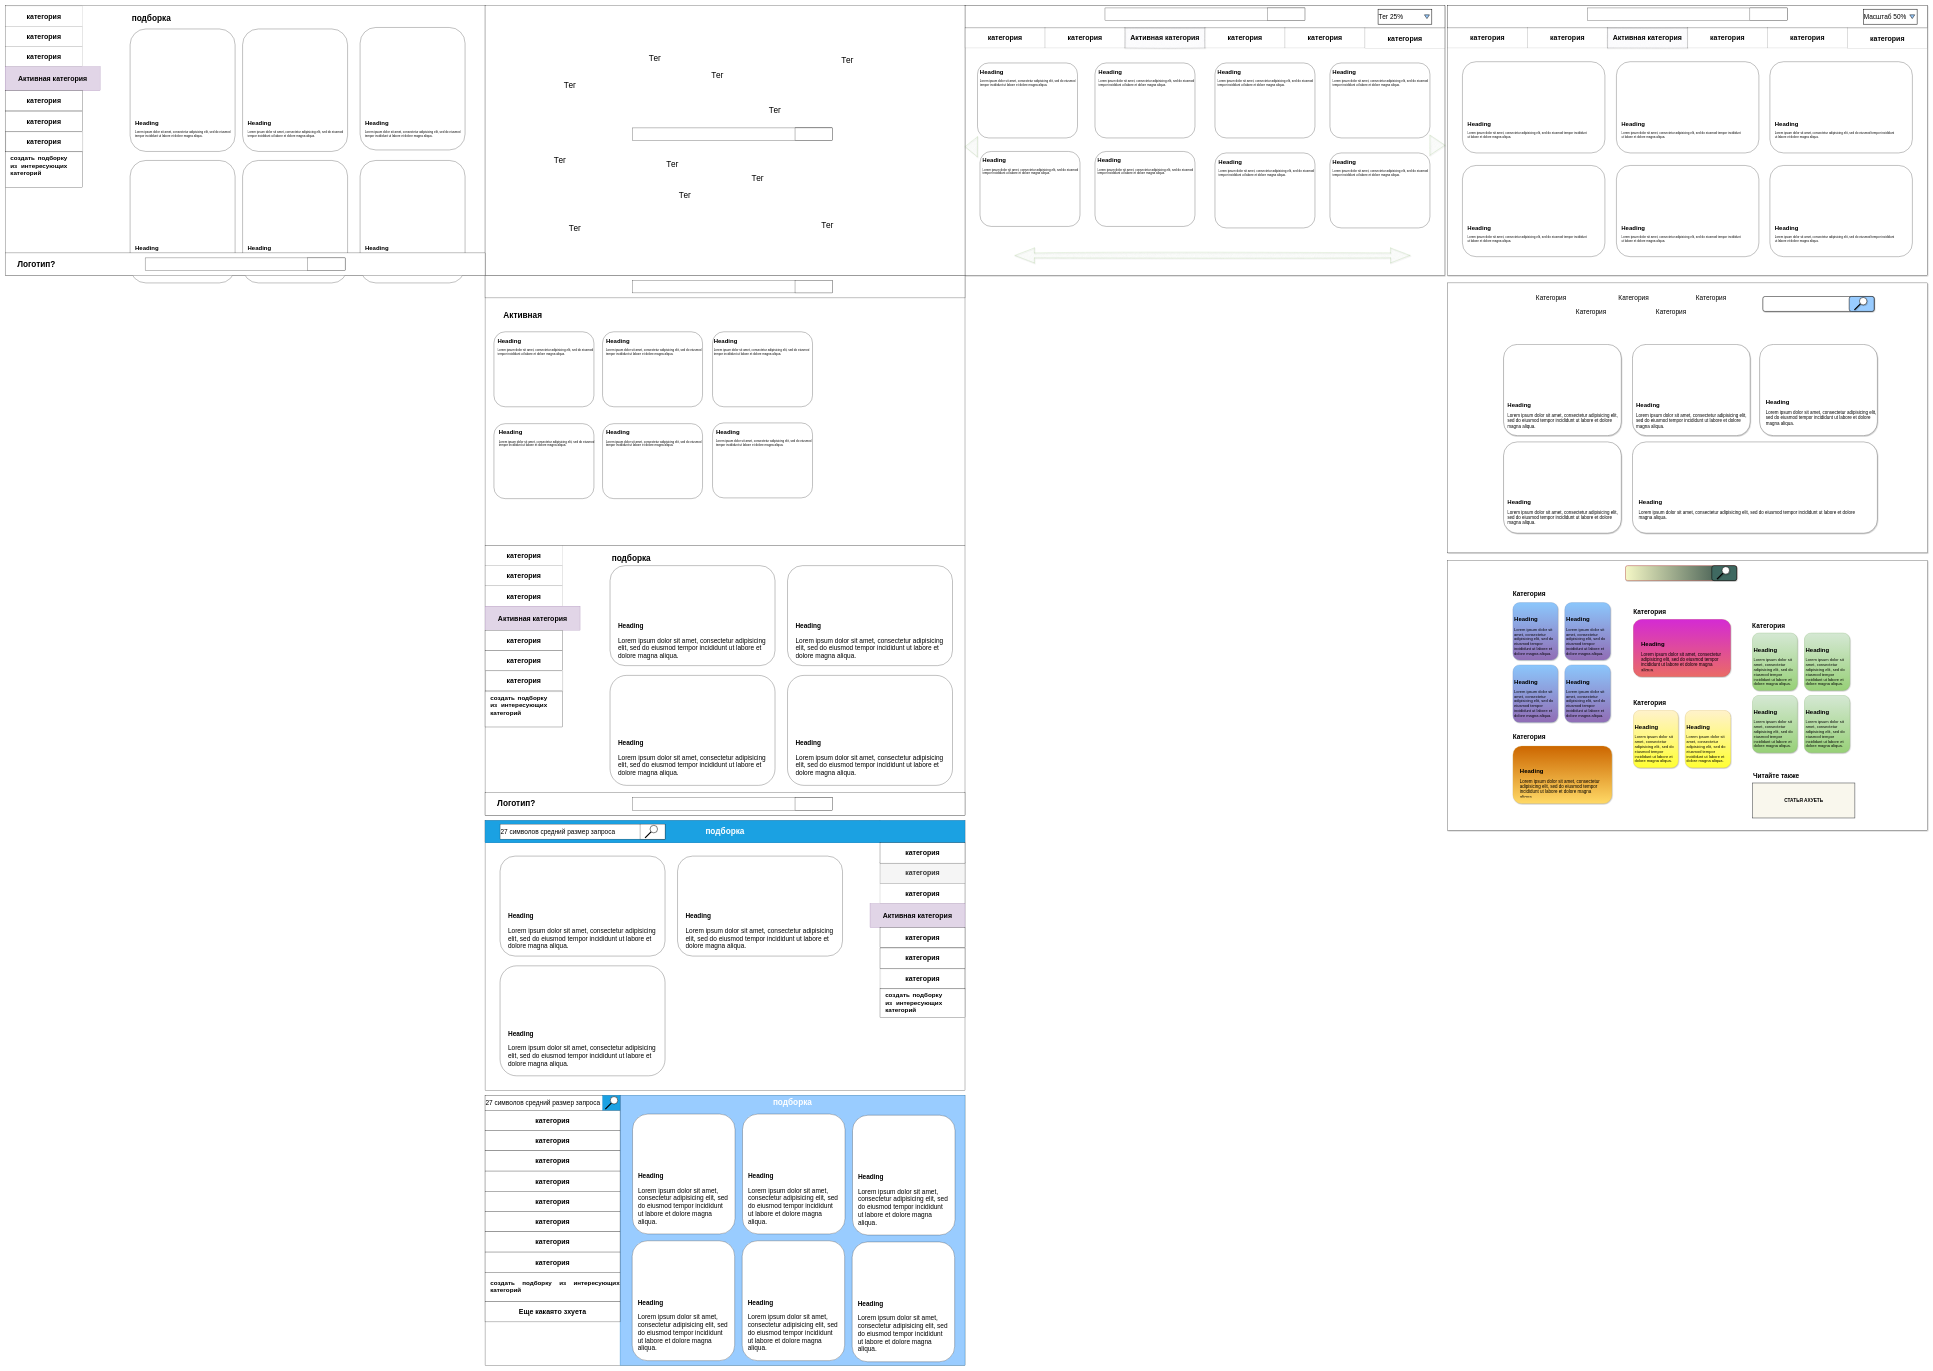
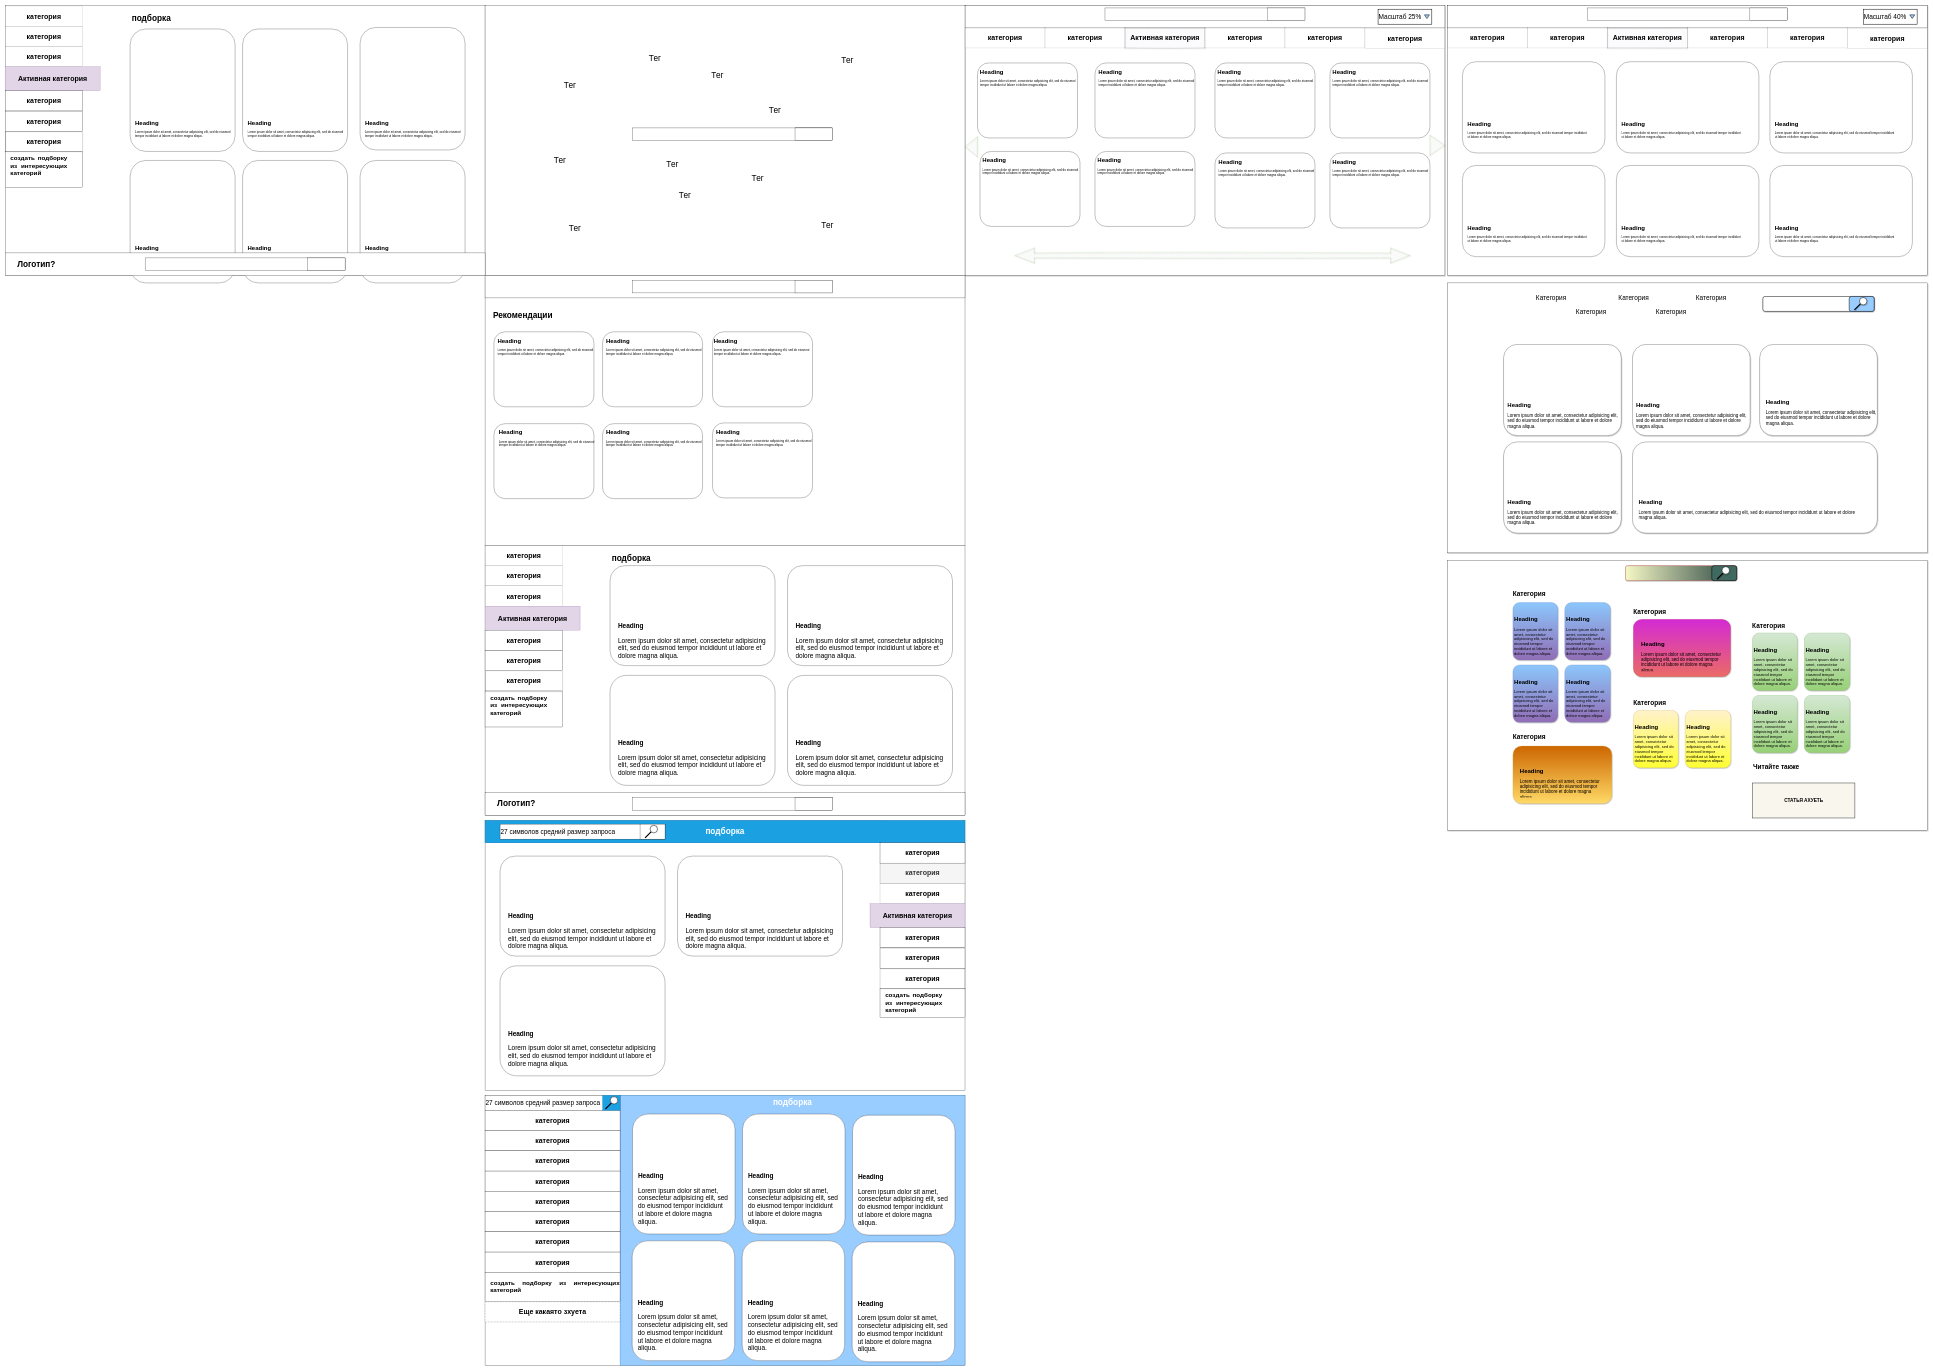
node "Тег 25%": label "Тег 25%" -> "Масштаб 25%"
node "Масштаб 50%": label "Масштаб 50%" -> "Масштаб 40%"
node "Активная": label "Активная" -> "Рекомендации"
node "Читайте также": moved (1776, 776) -> (1776, 767)
node "Еще какаято зхуета": style solid -> dashed
